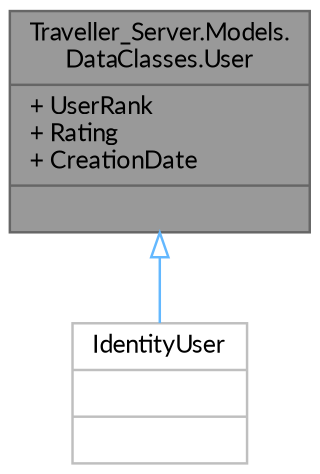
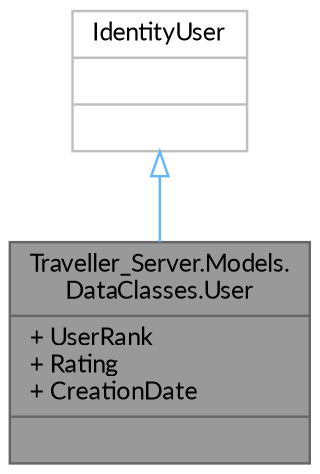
edge "IdentityUser" -> "Traveller_Server.Models.": reversed
